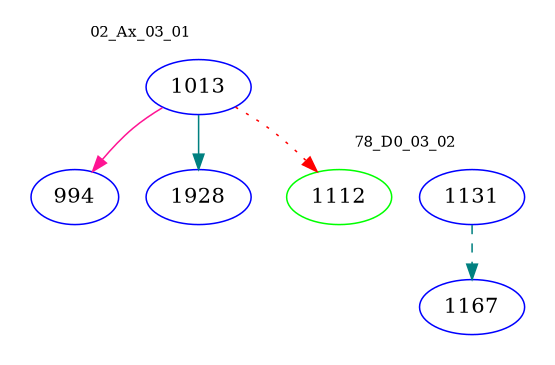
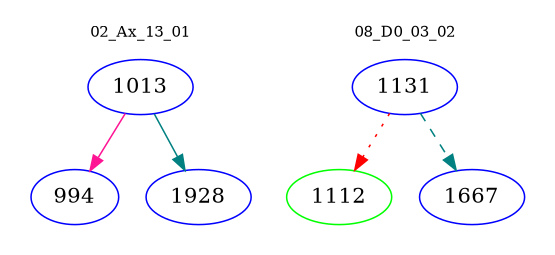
cluster "02_Ax_03_01": label "02_Ax_03_01" -> "02_Ax_13_01"
edge "1013" -> "1112": now "1131" -> "1112"
cluster "78_D0_03_02": label "78_D0_03_02" -> "08_D0_03_02"
node "1167": label "1167" -> "1667"
